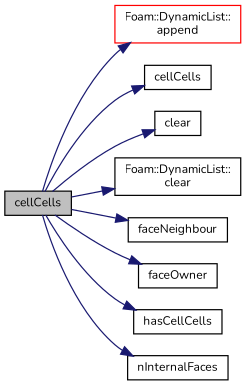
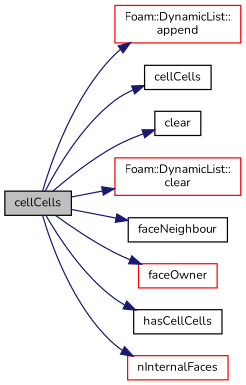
node "Foam::DynamicList:: clear": color black -> red
node "faceOwner": color black -> red
node "nInternalFaces": color black -> red
